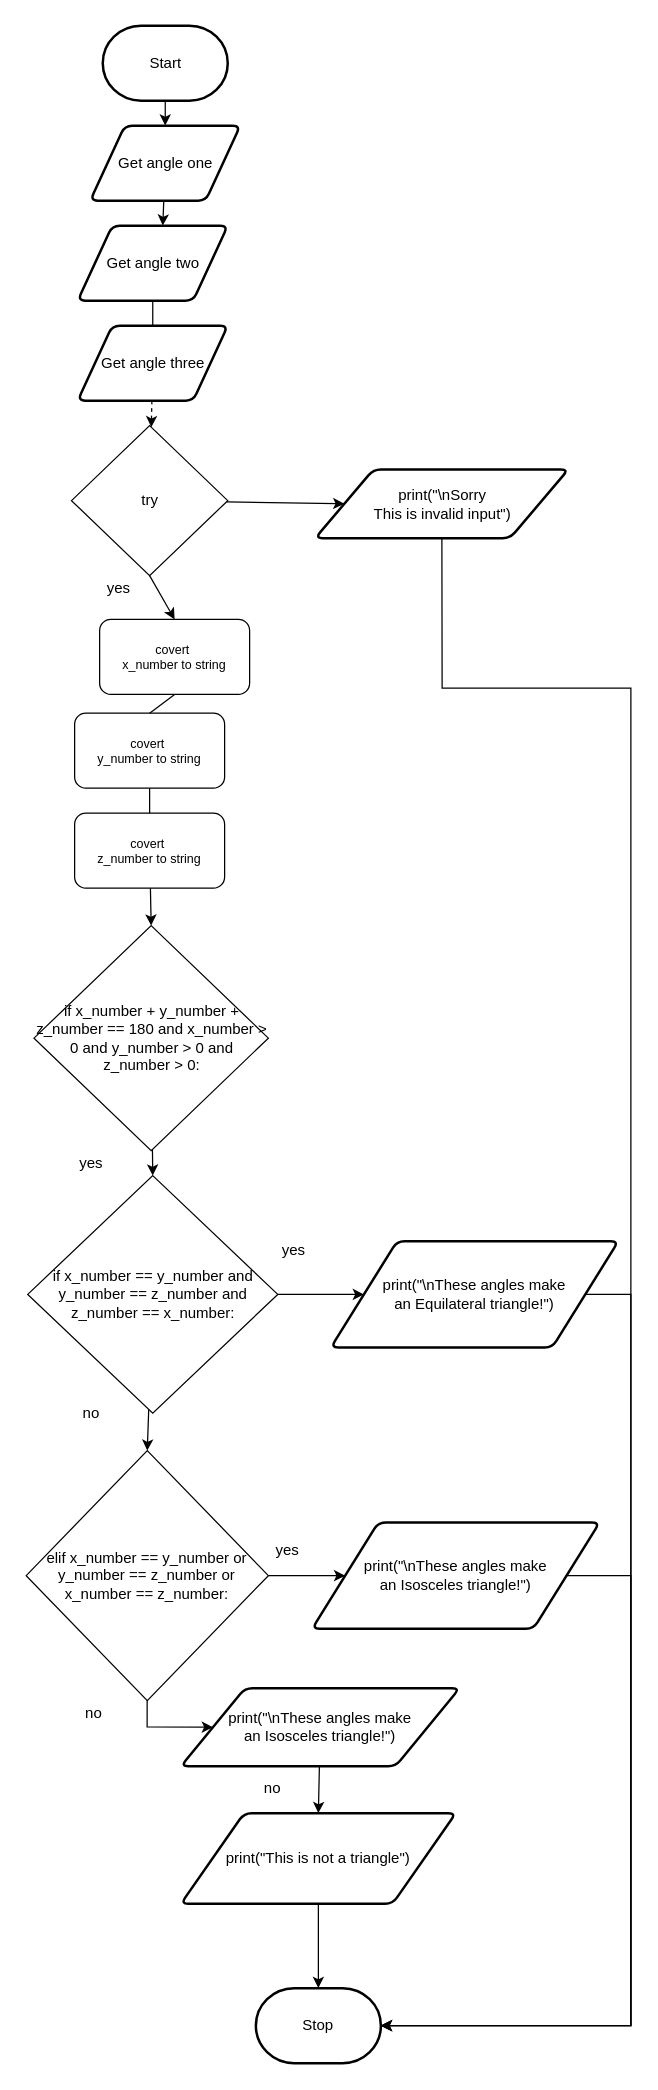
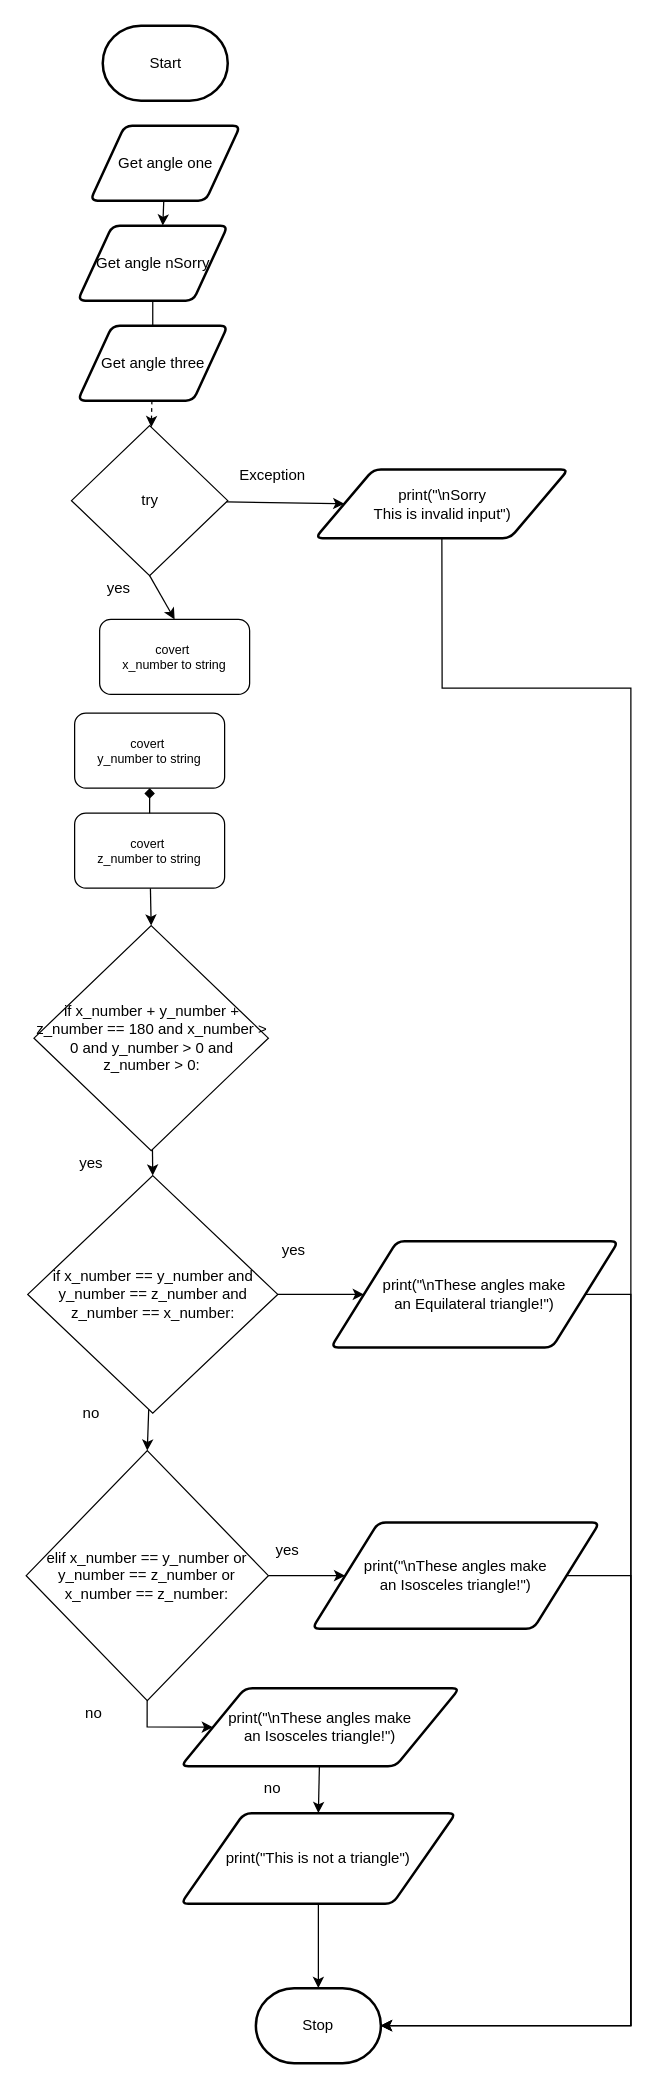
edge "Start" -> "Get angle one": removed
node "Get angle two": label "Get angle two" -> "Get angle nSorry"
node "Exception": added
edge "covert x_number to string" -- "covert y_number to string": removed
edge "covert y_number to string" -- "covert z_number to string": arrowhead none -> diamond
